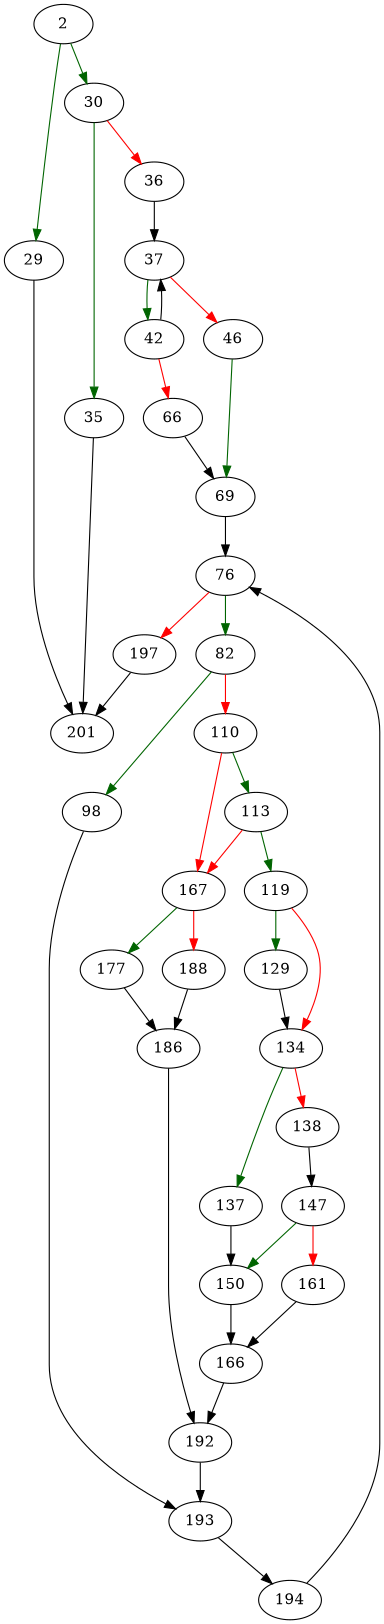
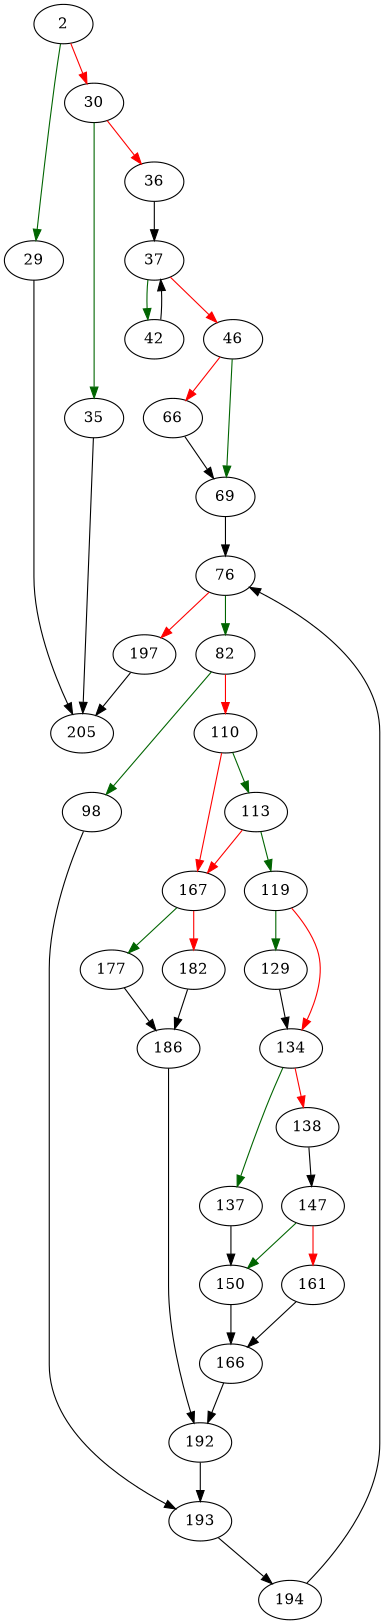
edge "2" -> "30": color darkgreen -> red
edge "42" -> "66": now "46" -> "66"
node "201": label "201" -> "205"
node "188": label "188" -> "182"
